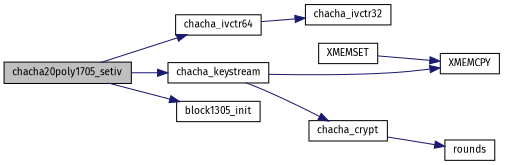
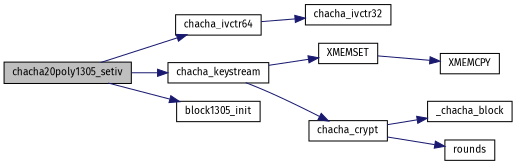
node "chacha20poly1705_setiv": label "chacha20poly1705_setiv" -> "chacha20poly1305_setiv"
edge "chacha_keystream" -> "XMEMCPY": now "chacha_keystream" -> "XMEMSET"
node "_chacha_block": added
